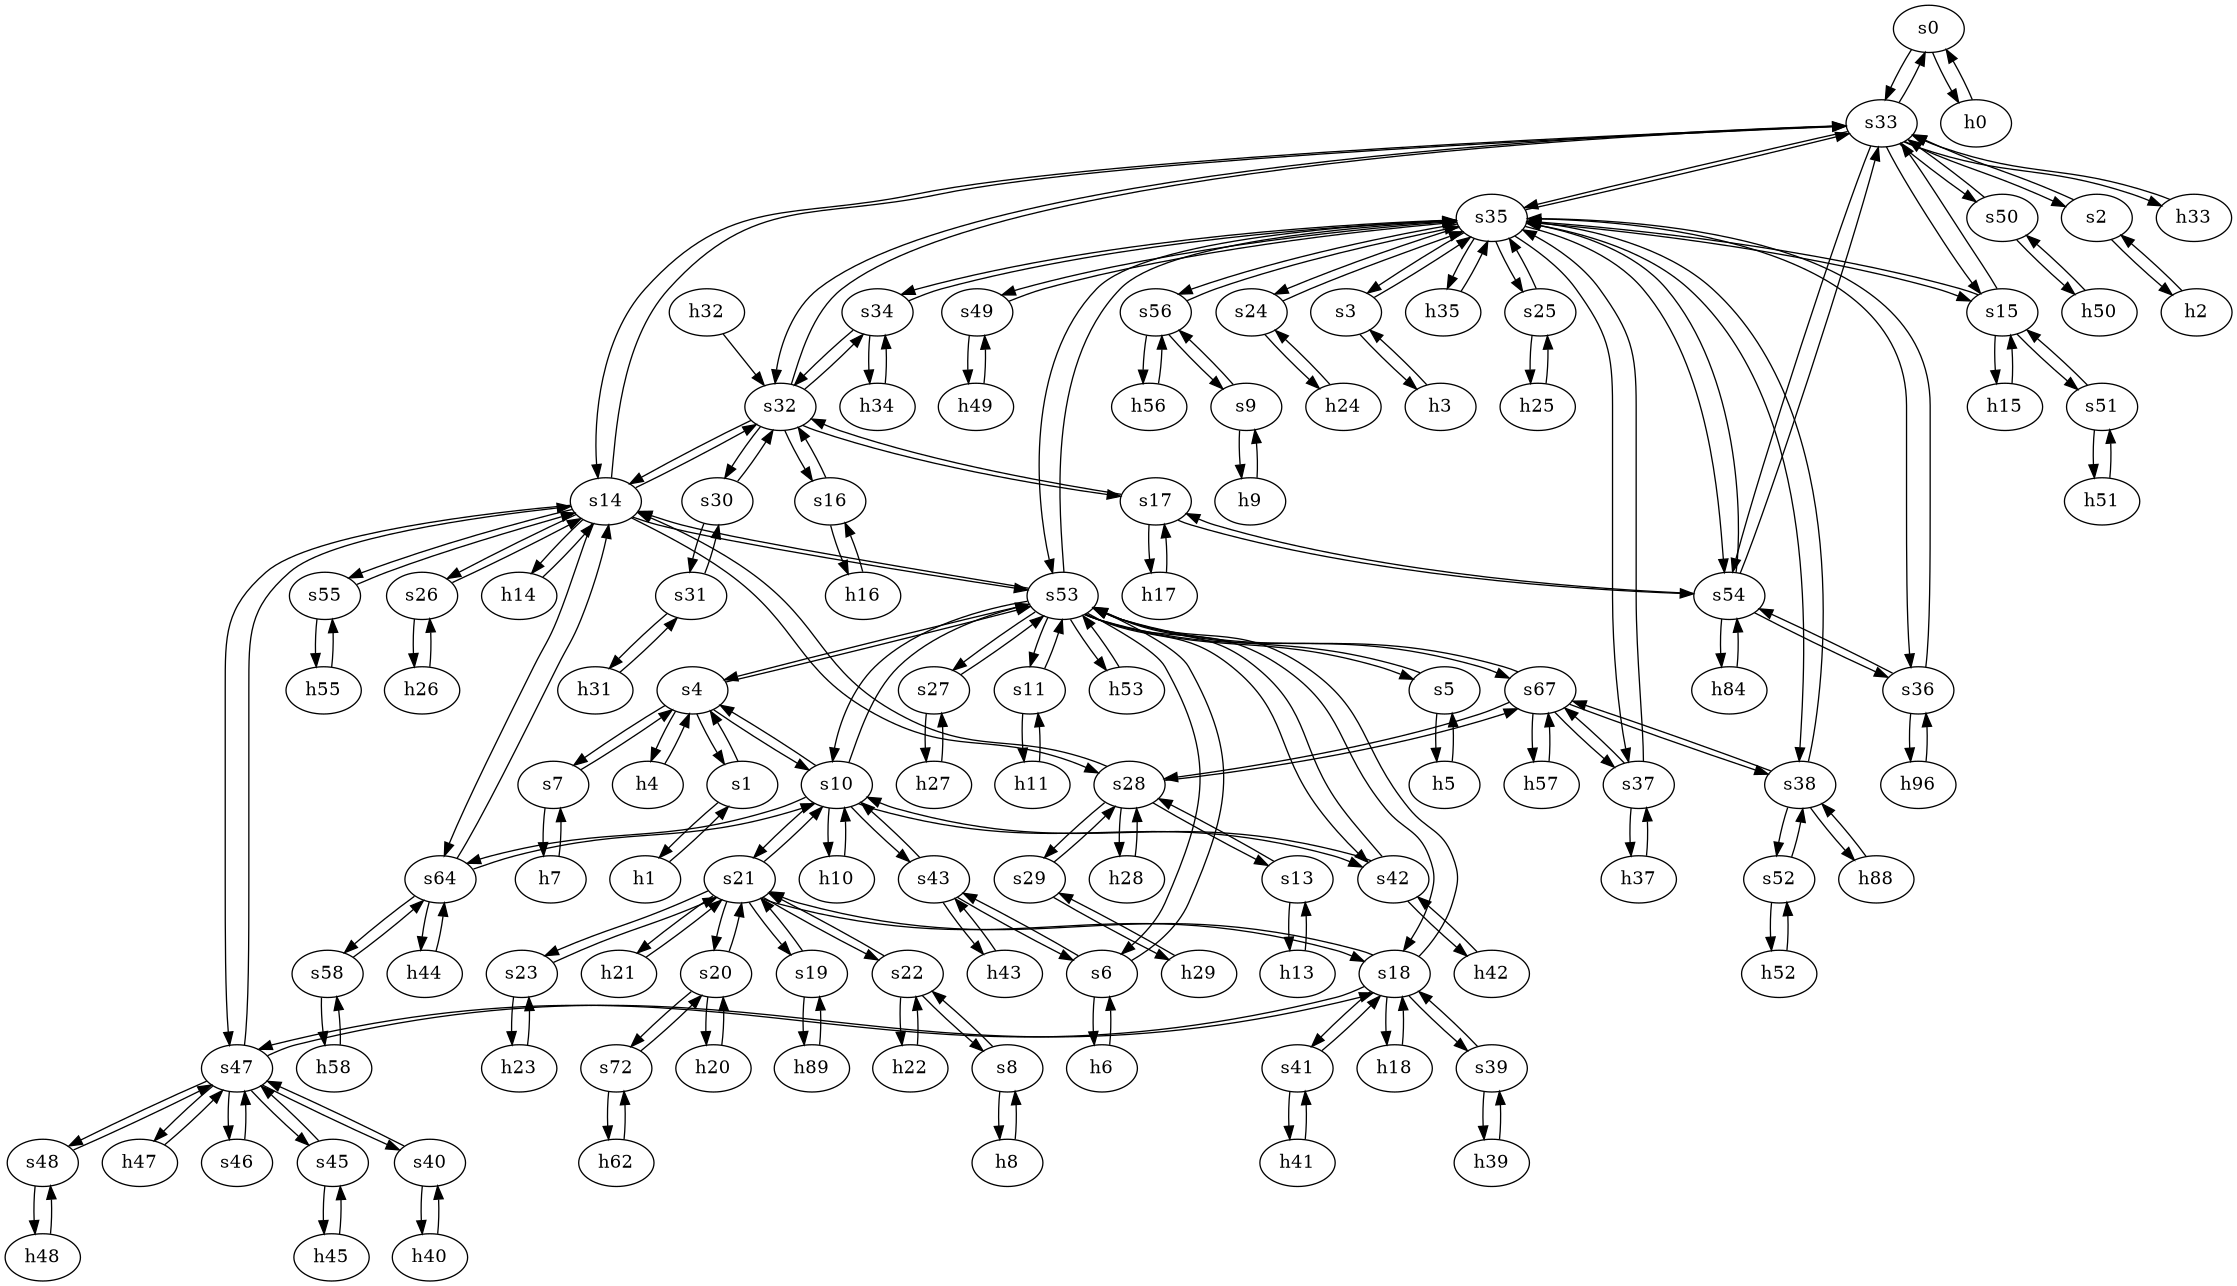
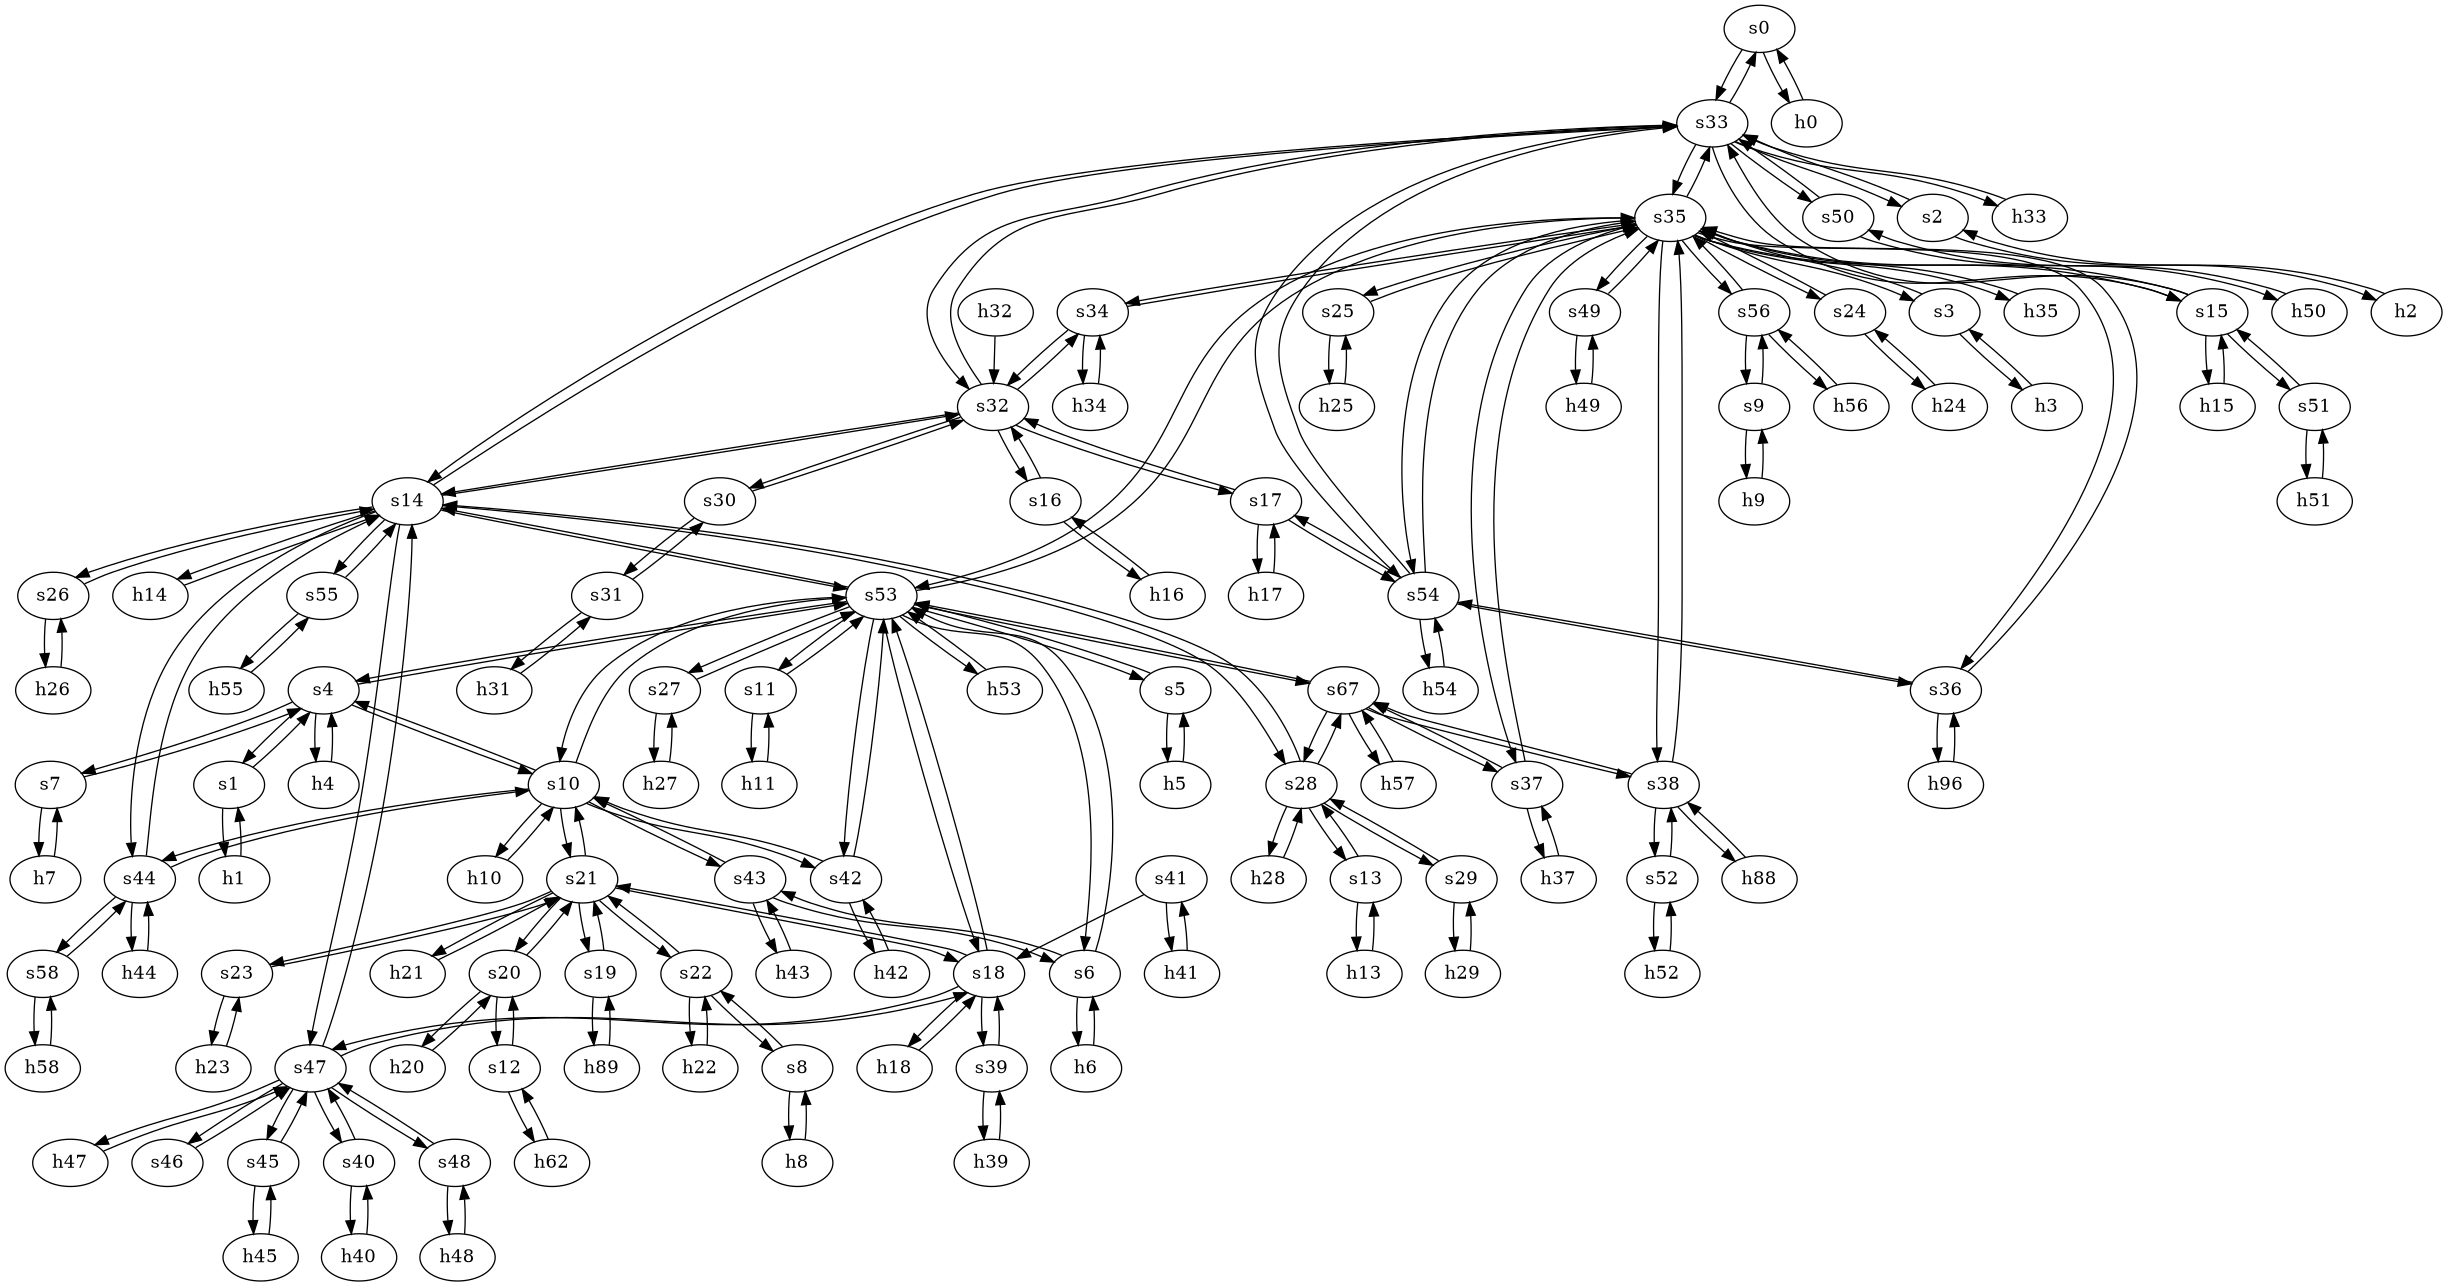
node "h84": label "h84" -> "h54"
node "s64": label "s64" -> "s44"
edge "s18" -> "s41": removed
node "s72": label "s72" -> "s12"
